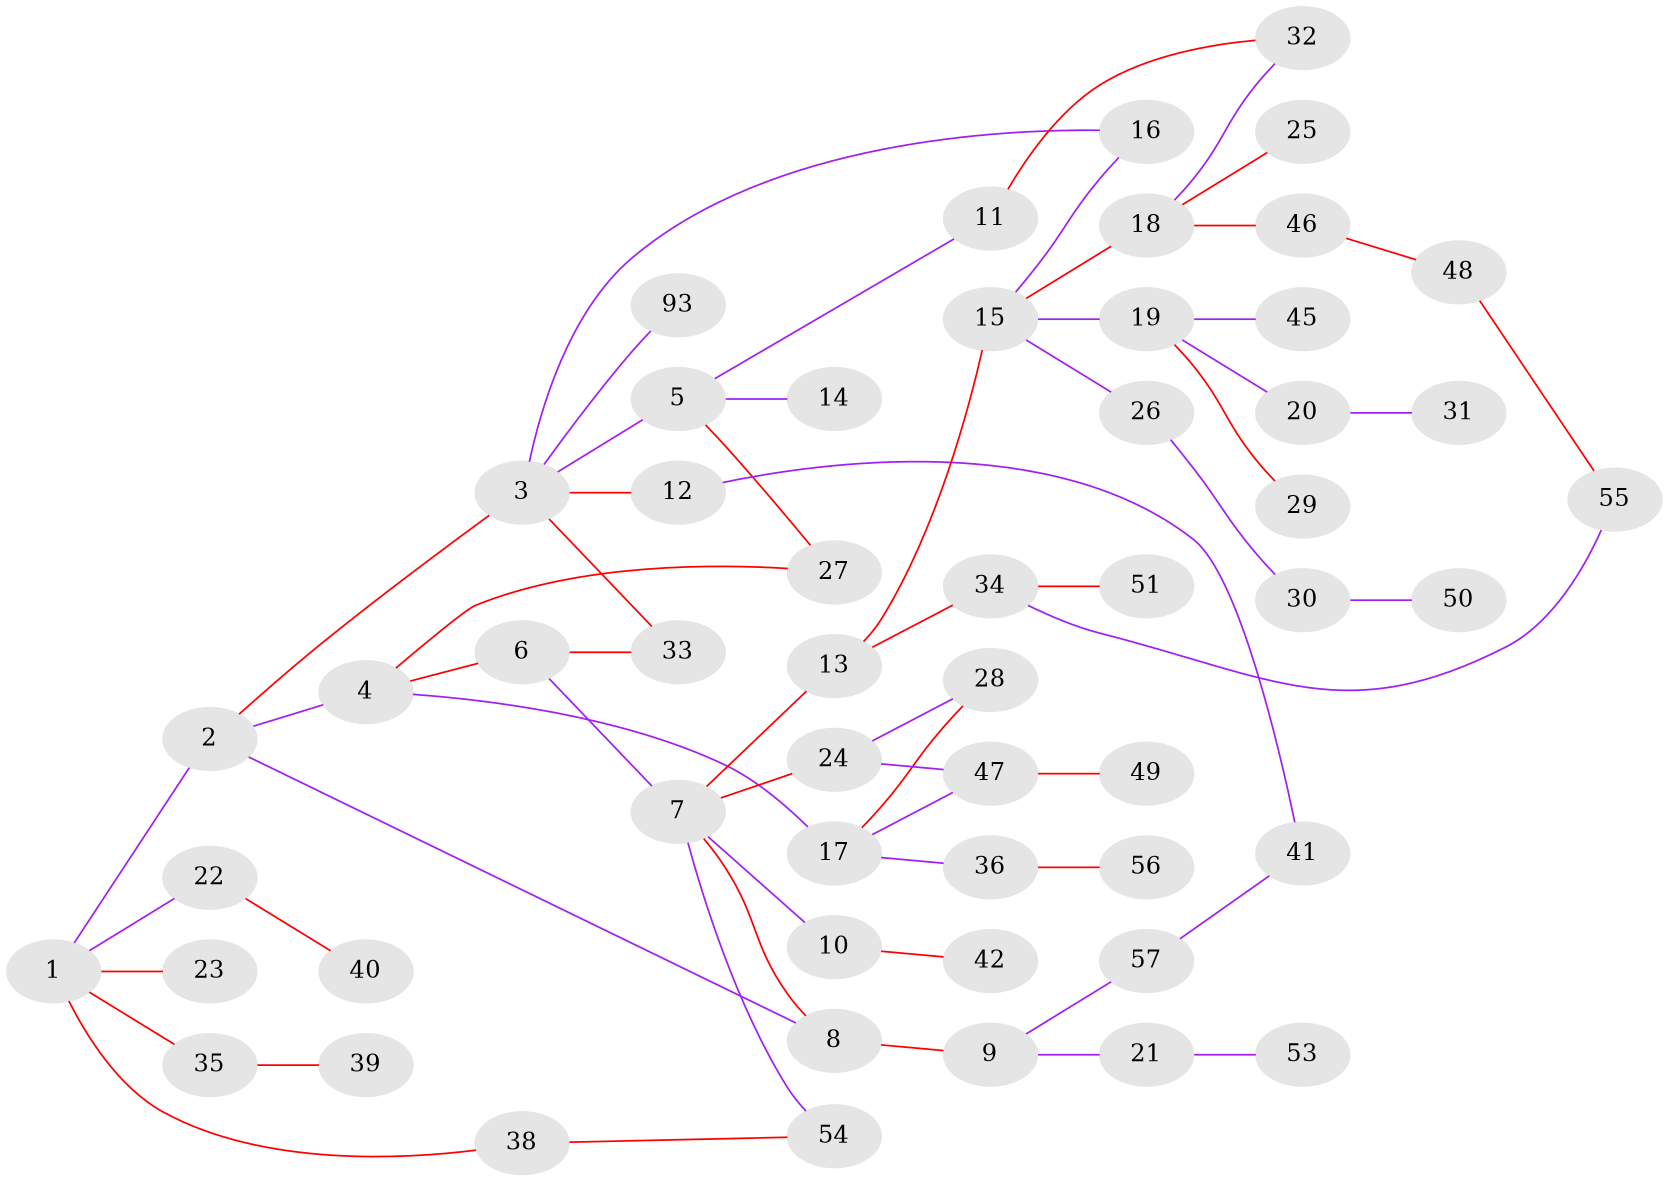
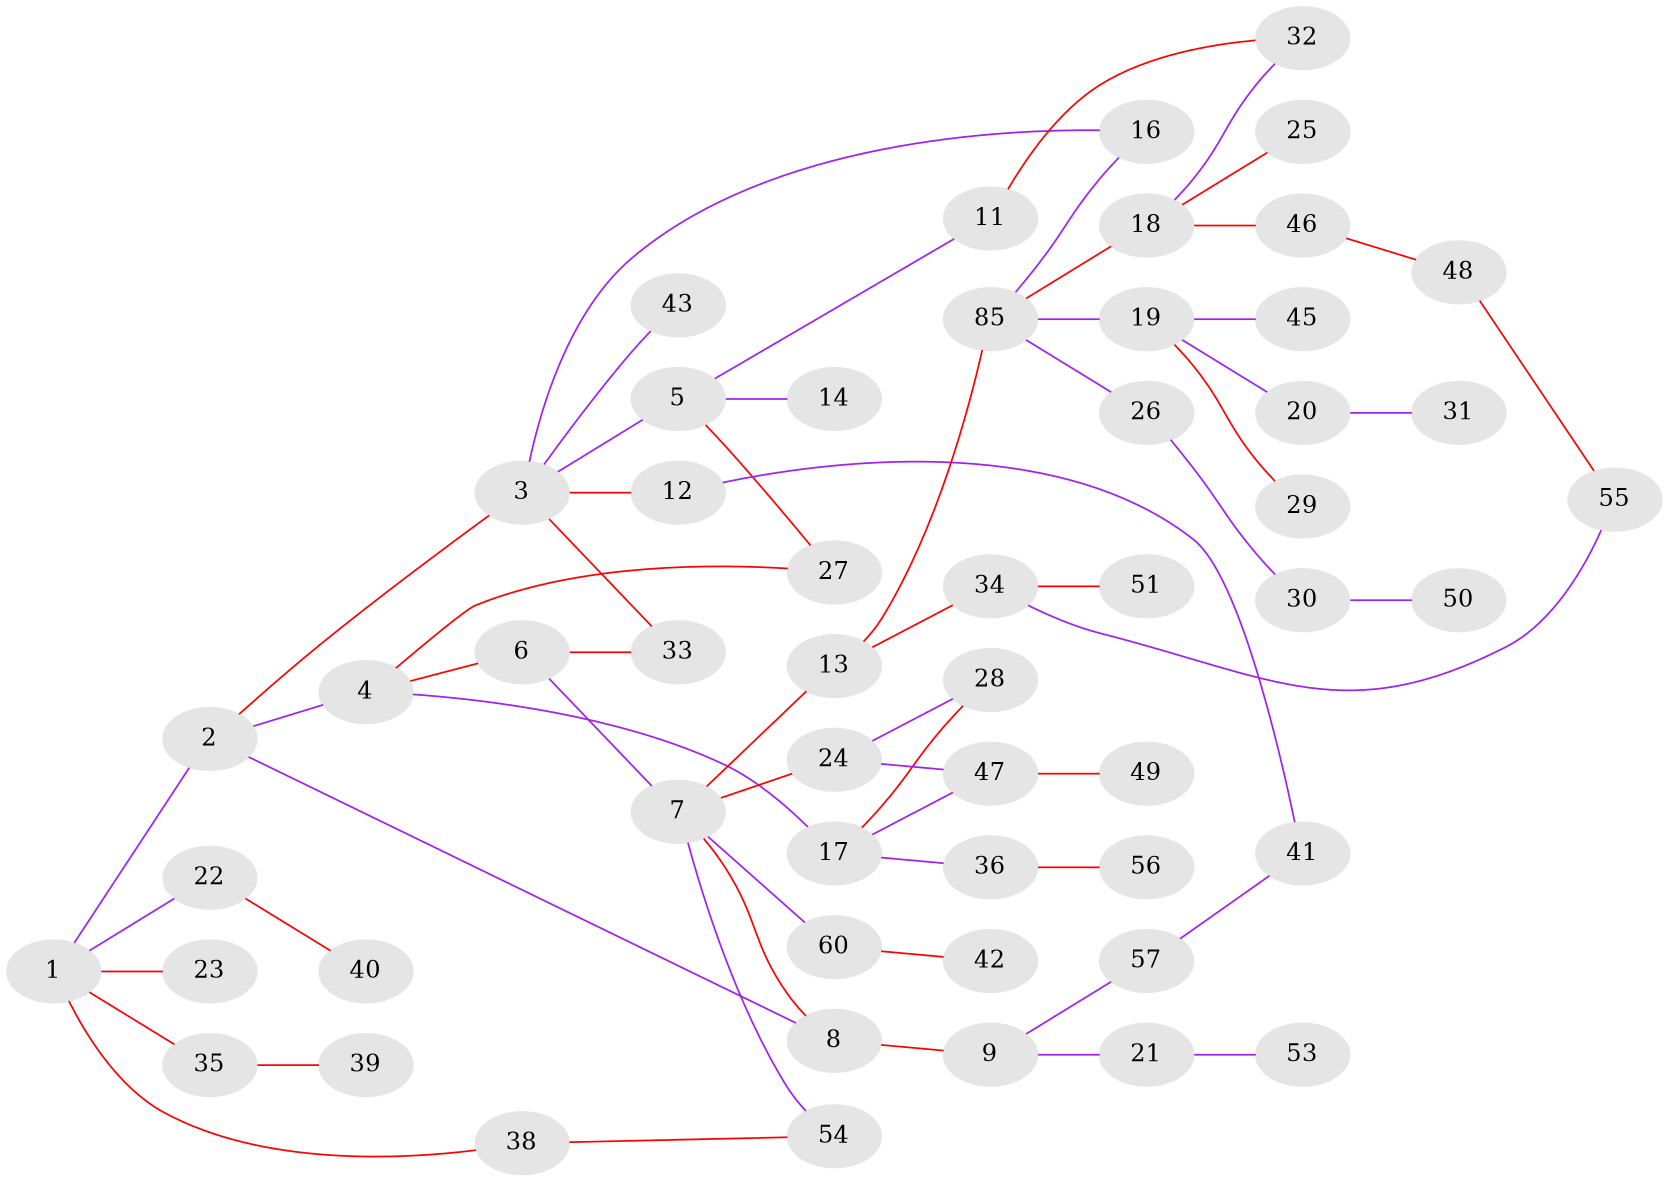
node "93": label "93" -> "43"
node "15": label "15" -> "85"
node "10": label "10" -> "60"
